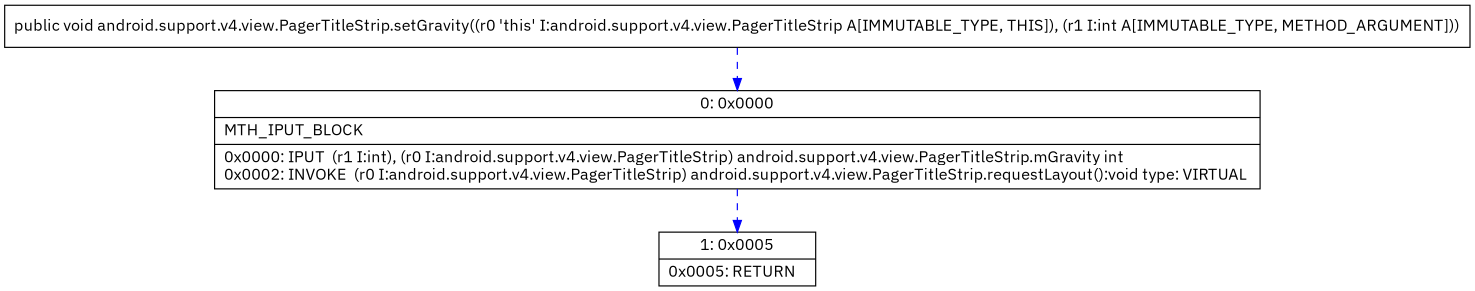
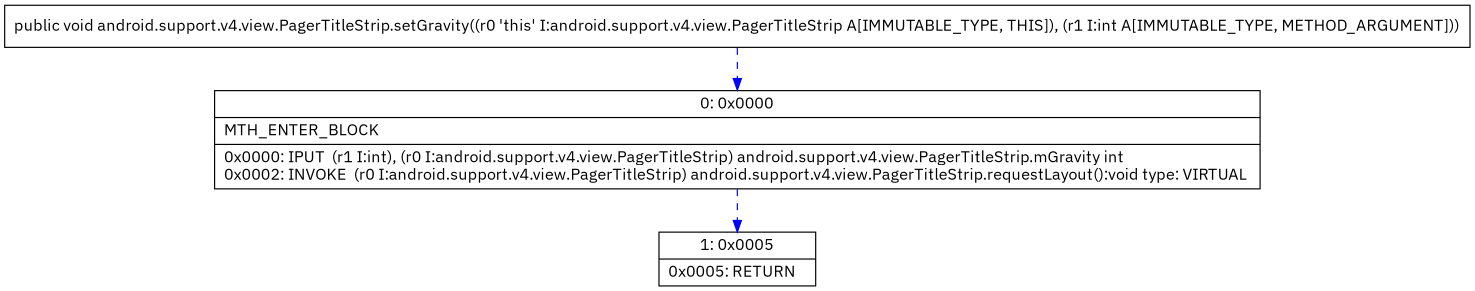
node "0: 0x0000": text "MTH_IPUT_BLOCK" -> "MTH_ENTER_BLOCK"
